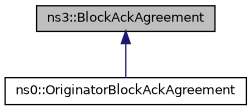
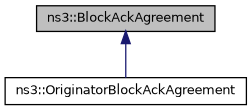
node "ns0::OriginatorBlockAckAgreement": label "ns0::OriginatorBlockAckAgreement" -> "ns3::OriginatorBlockAckAgreement"
